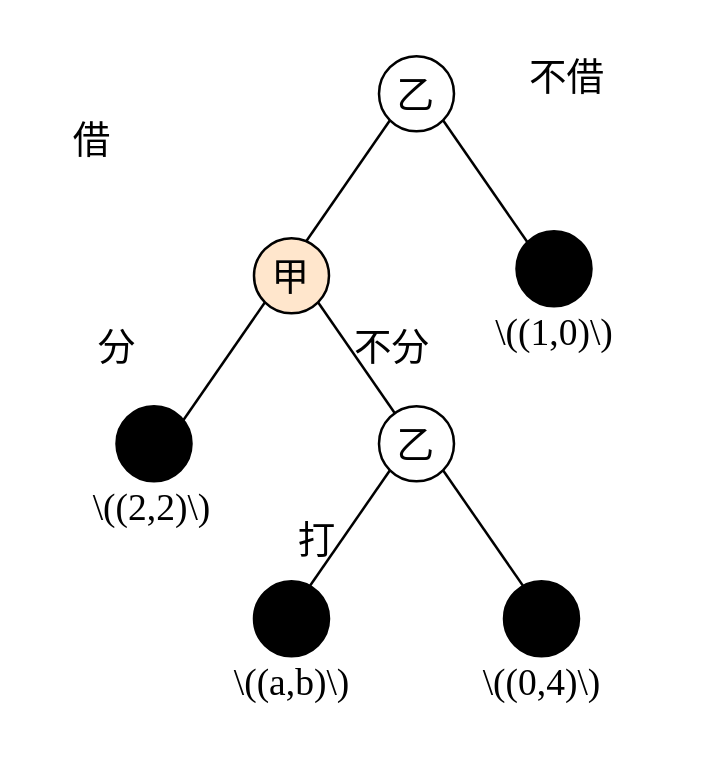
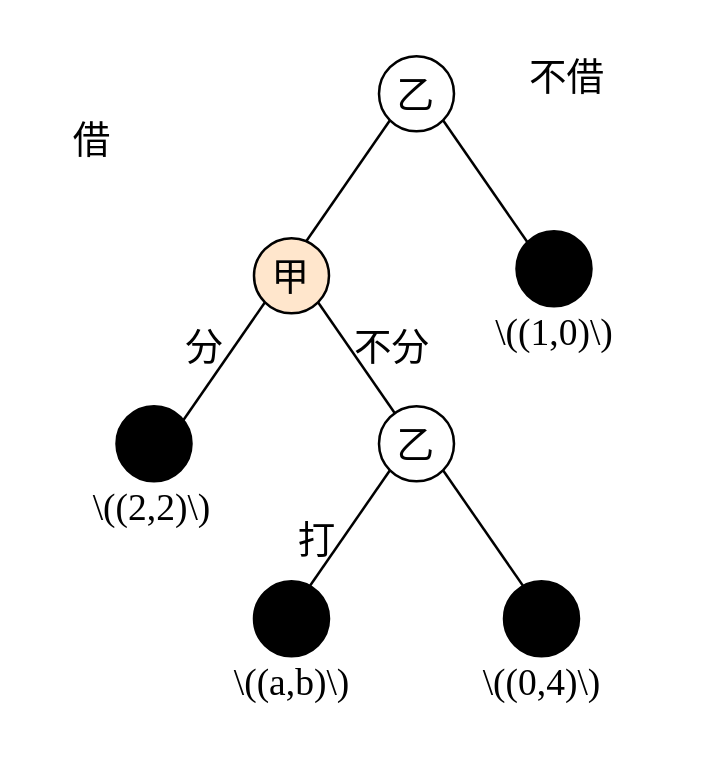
node "分": moved (116, 346) -> (204, 346)
